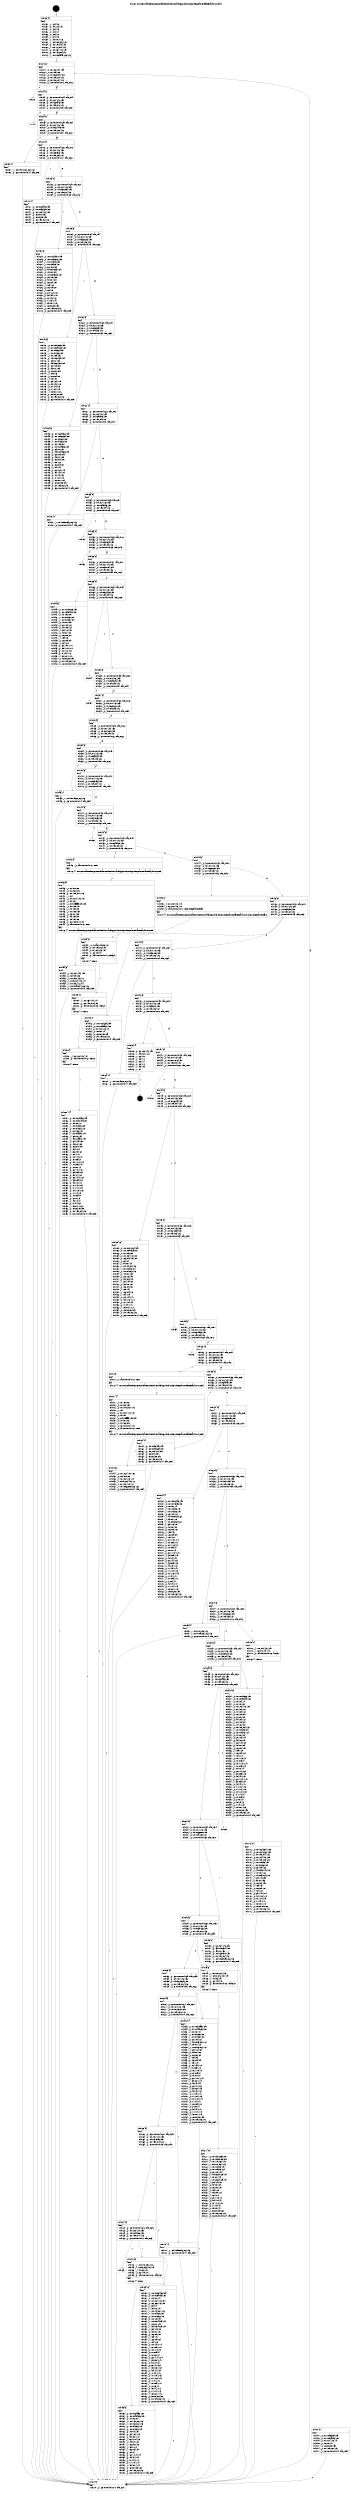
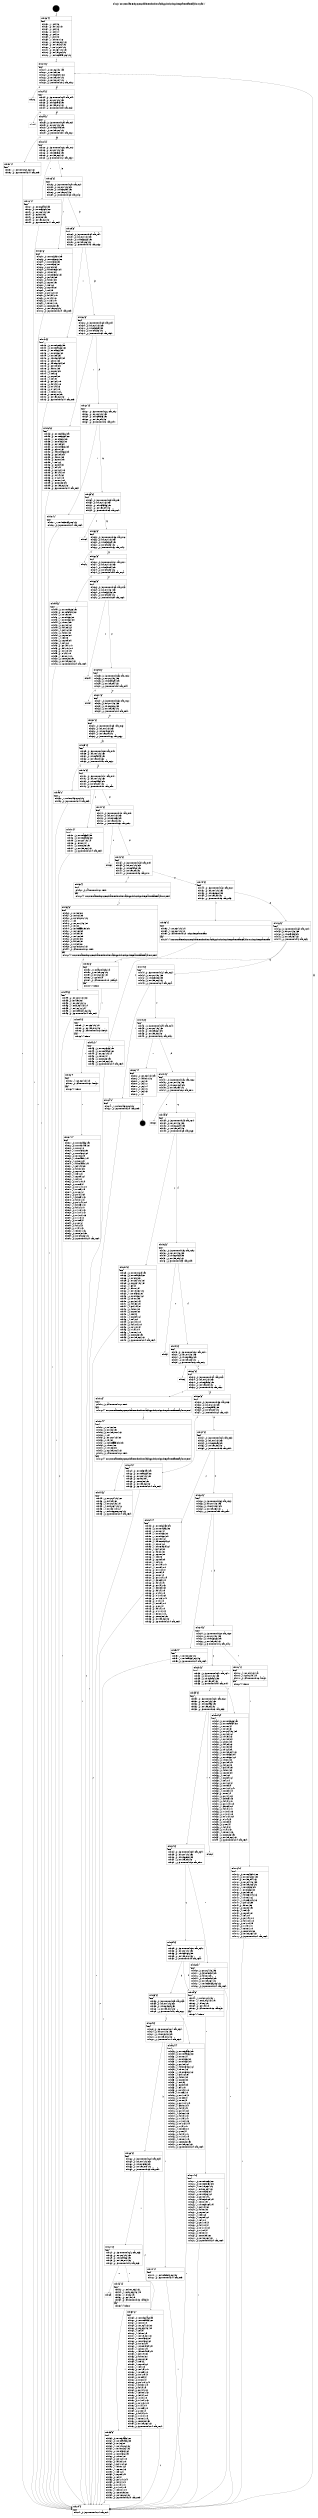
edge "0x401402 [25]" -> "0x401d01 [27]": added, label "2"
